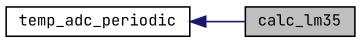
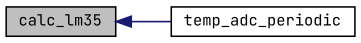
edge "calc_lm35" -> "temp_adc_periodic": reversed
